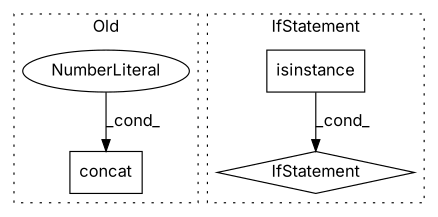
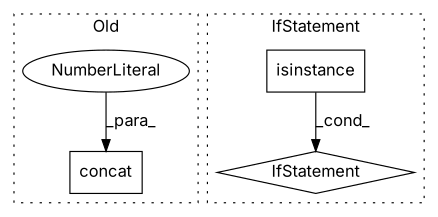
edge "NumberLiteral" -> "concat": label "_cond_" -> "_para_"
